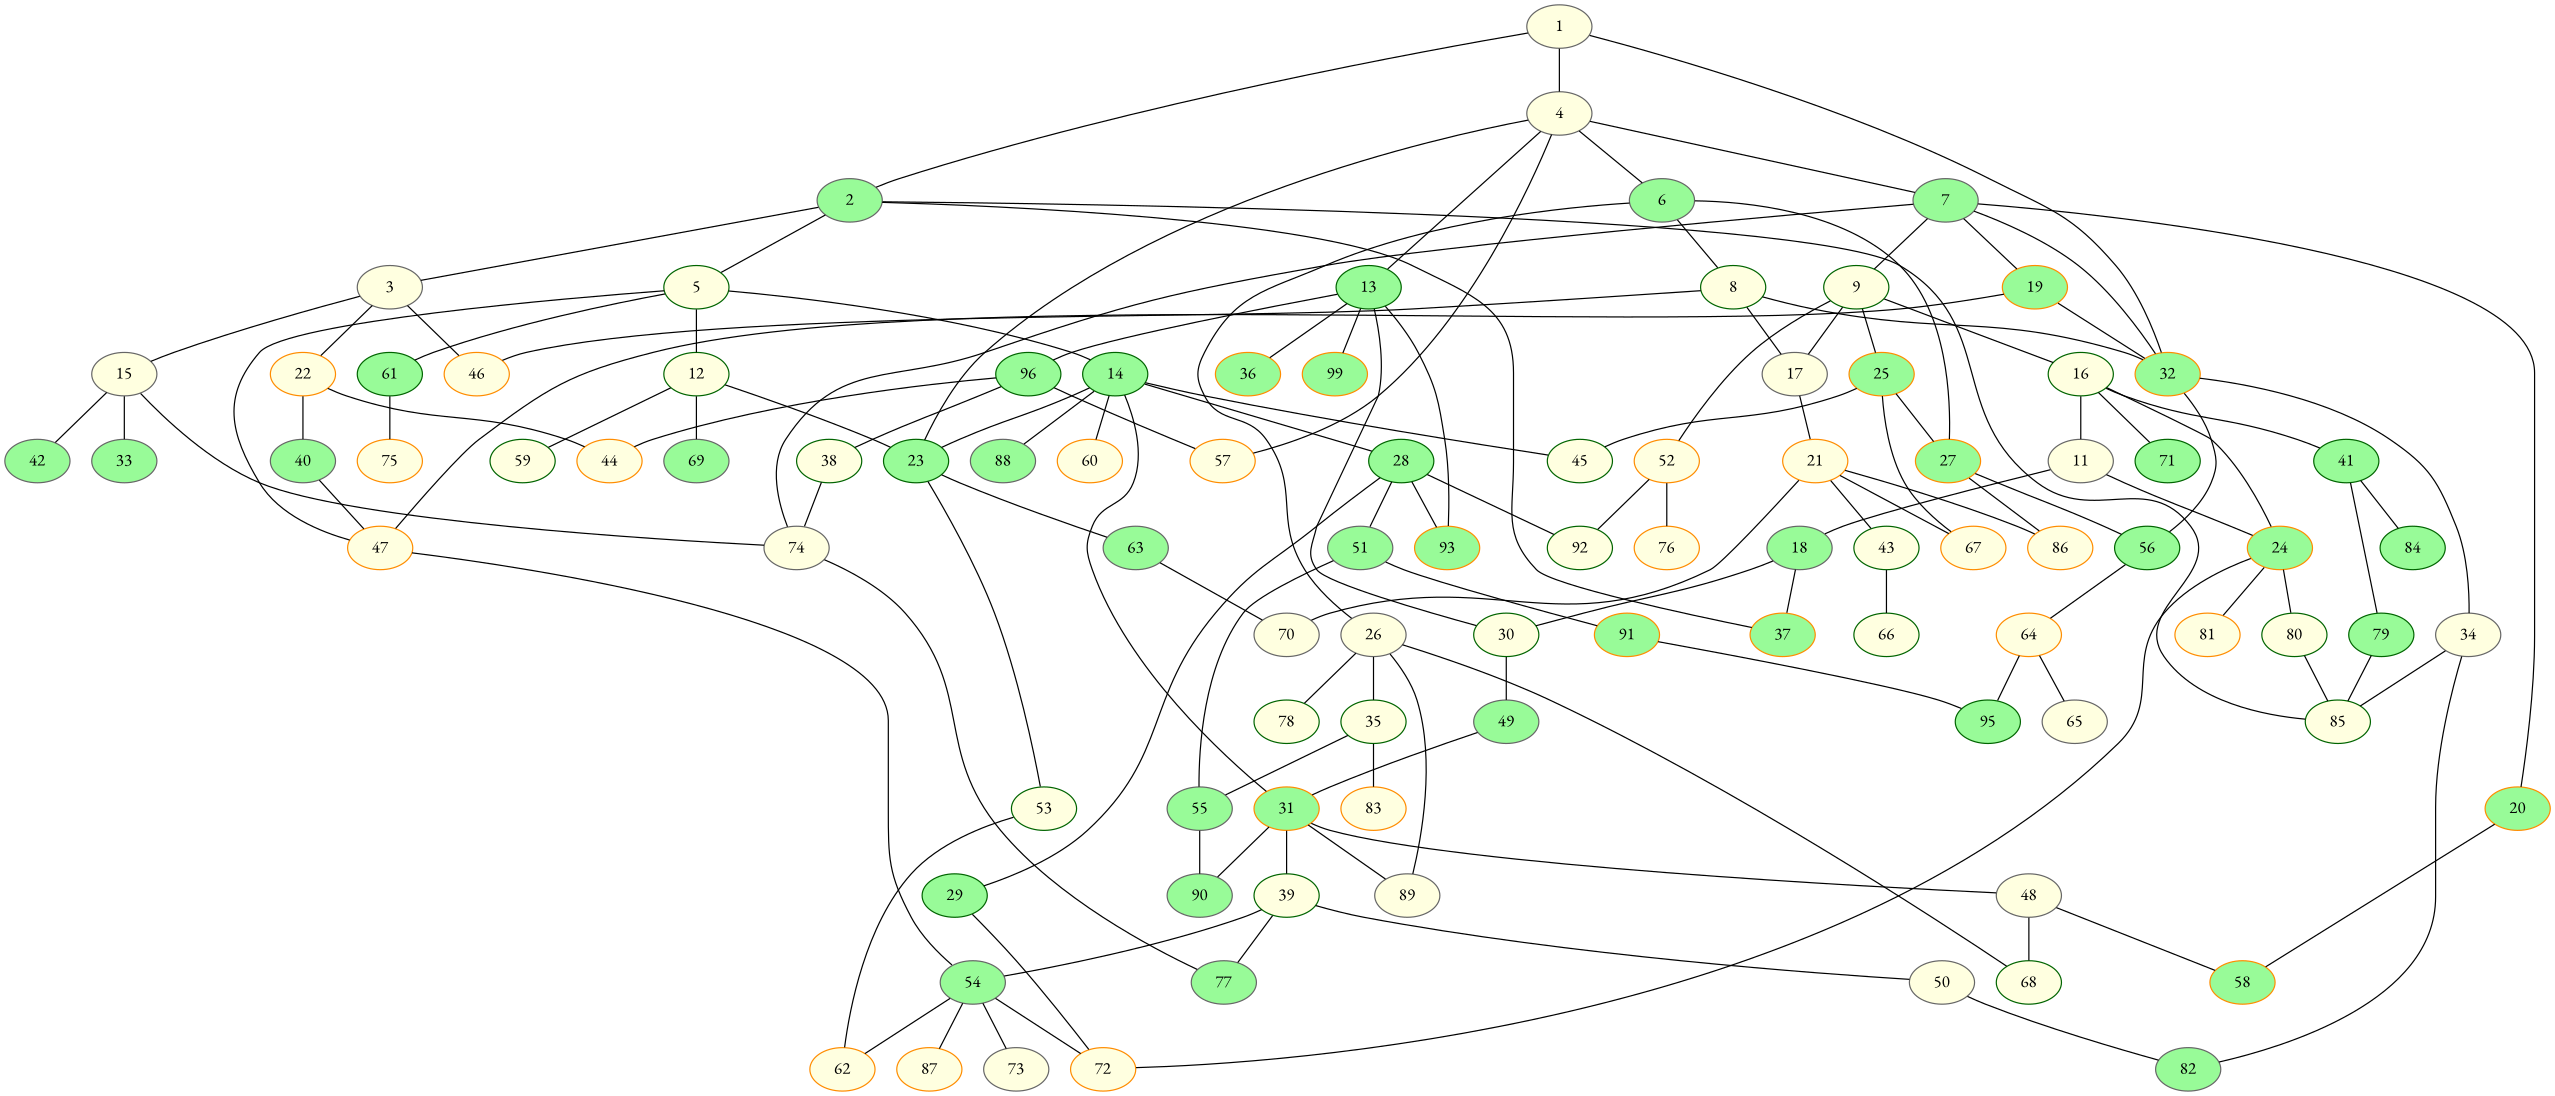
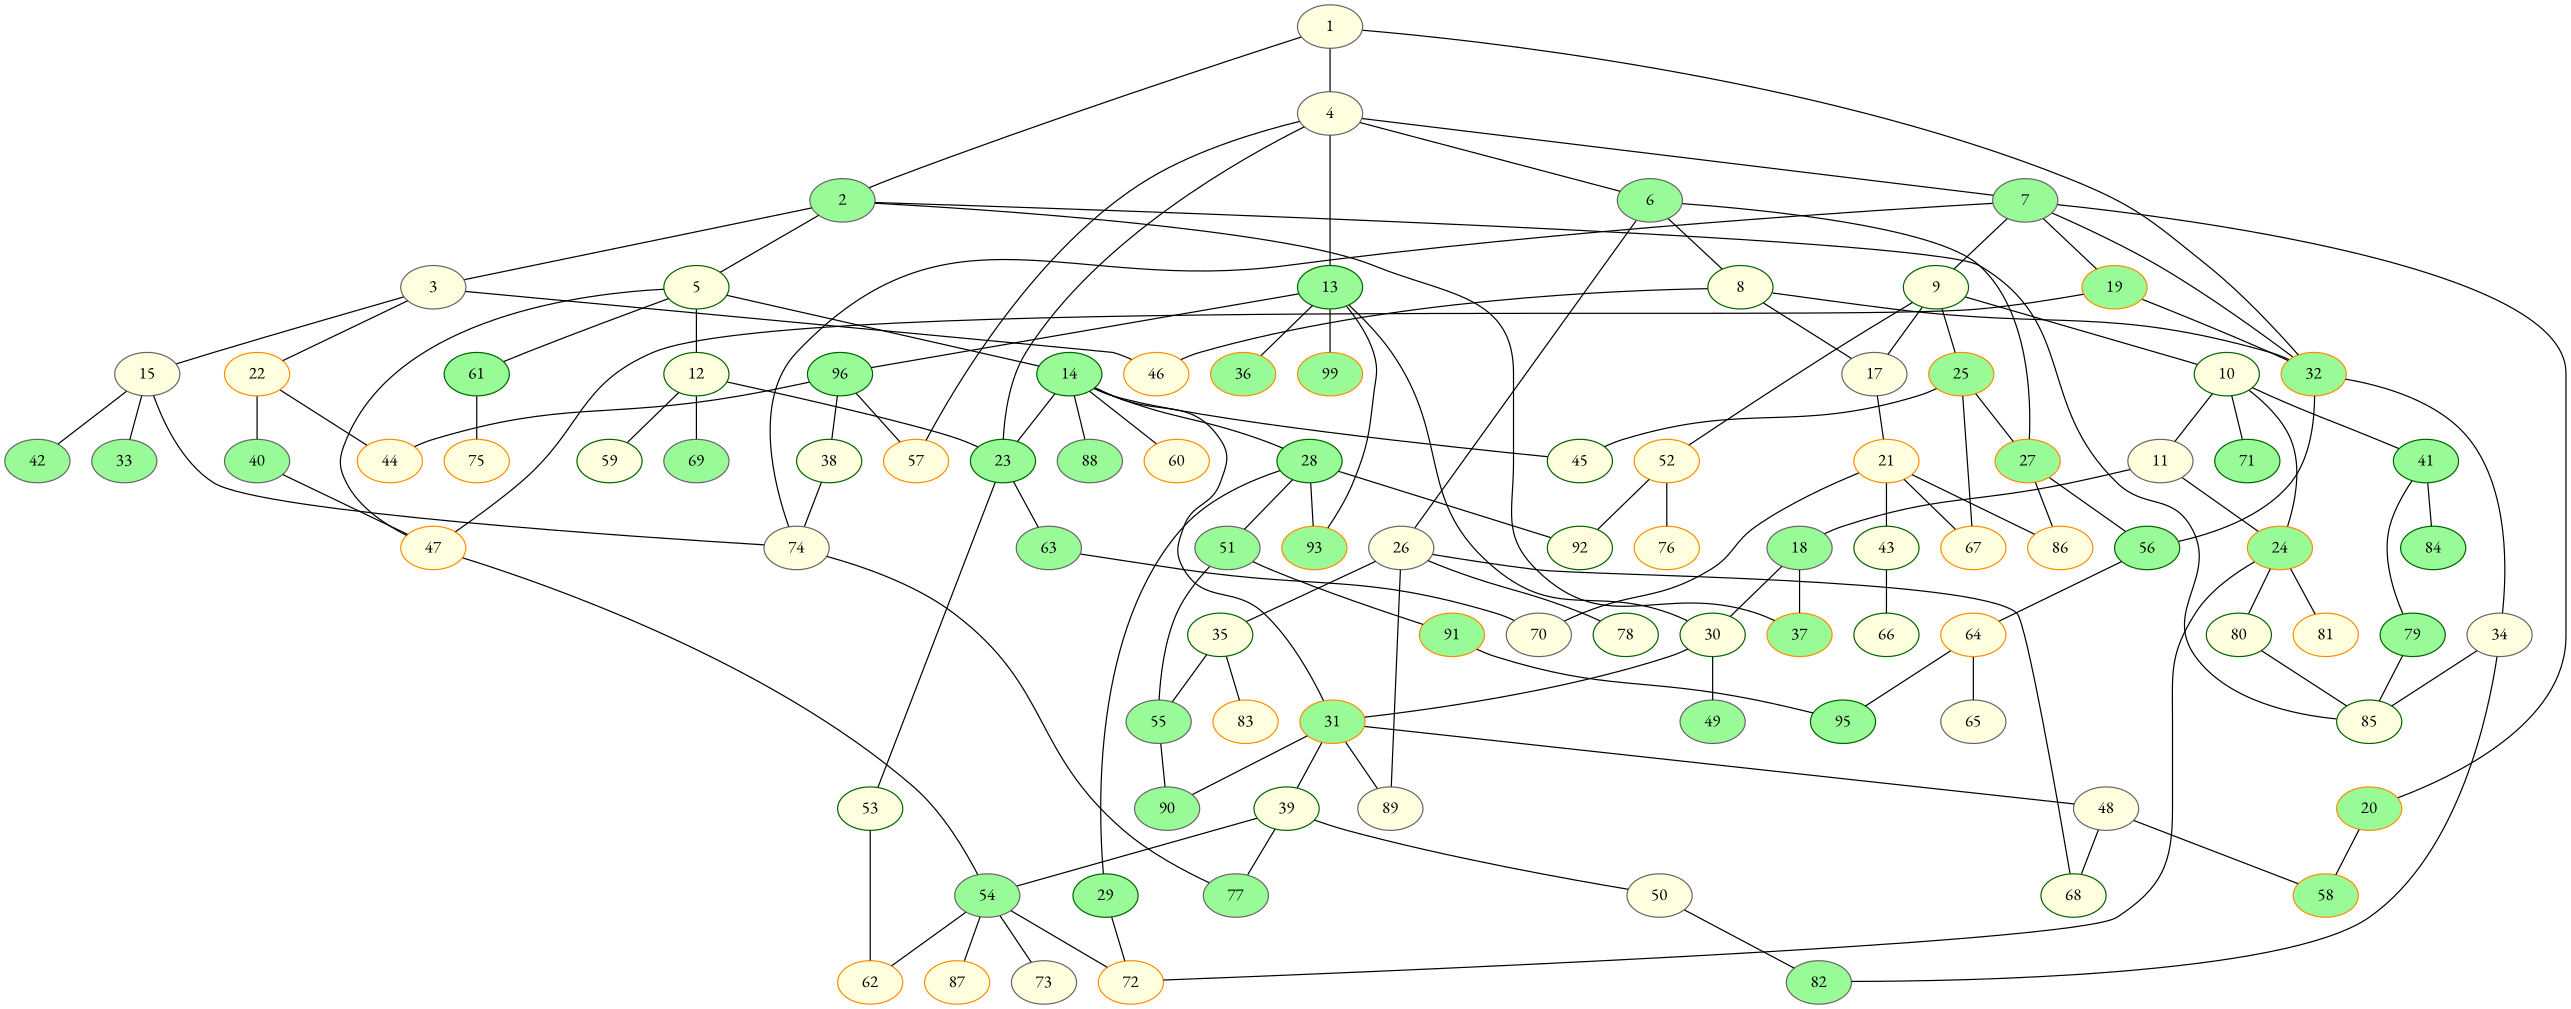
node "16": label "16" -> "10"
edge "49" -- "31": now "30" -- "31"
